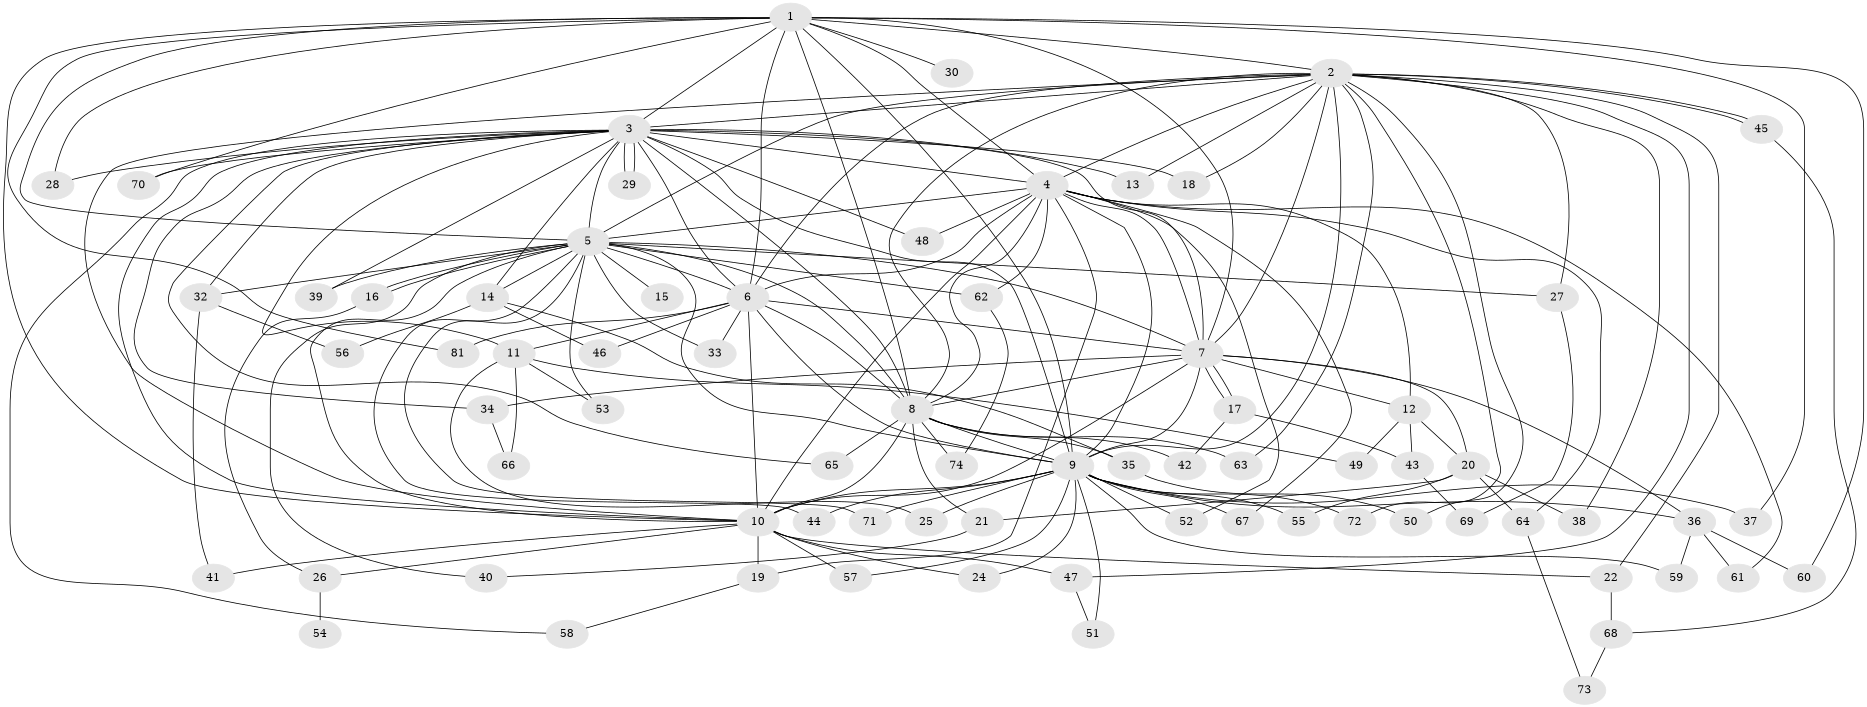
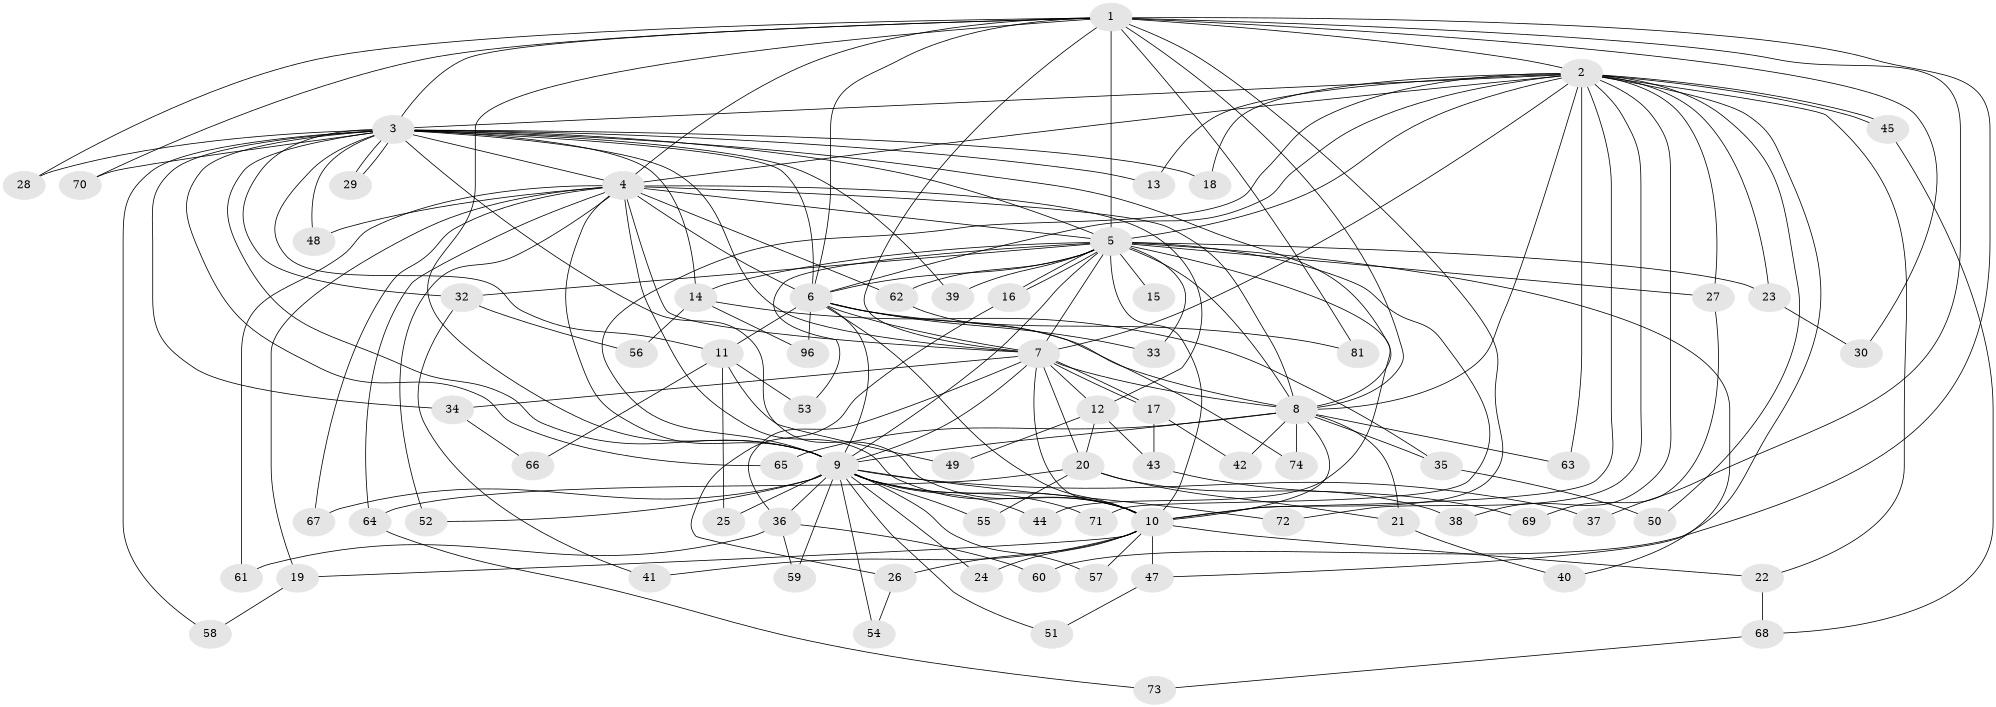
node "23": added
node "46": label "46" -> "96"
edge "9" -- "54": added
